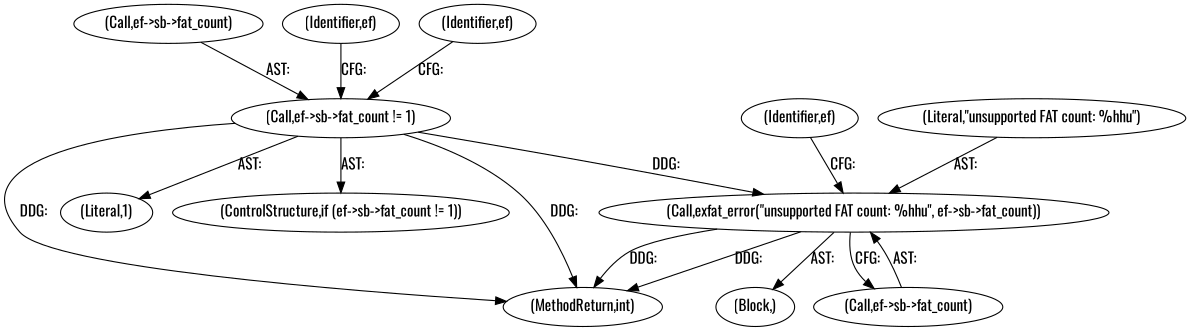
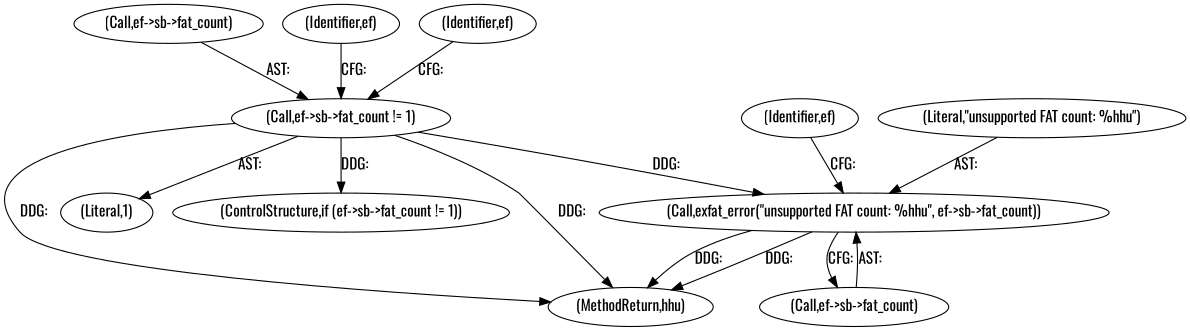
edge "(Call,ef->sb->fat_count != 1)" -> "(ControlStructure,if (ef->sb->fat_count != 1))": label "AST: " -> "DDG: "
node "(MethodReturn,int)": label "(MethodReturn,int)" -> "(MethodReturn,hhu)"
node "(Block,)": removed
